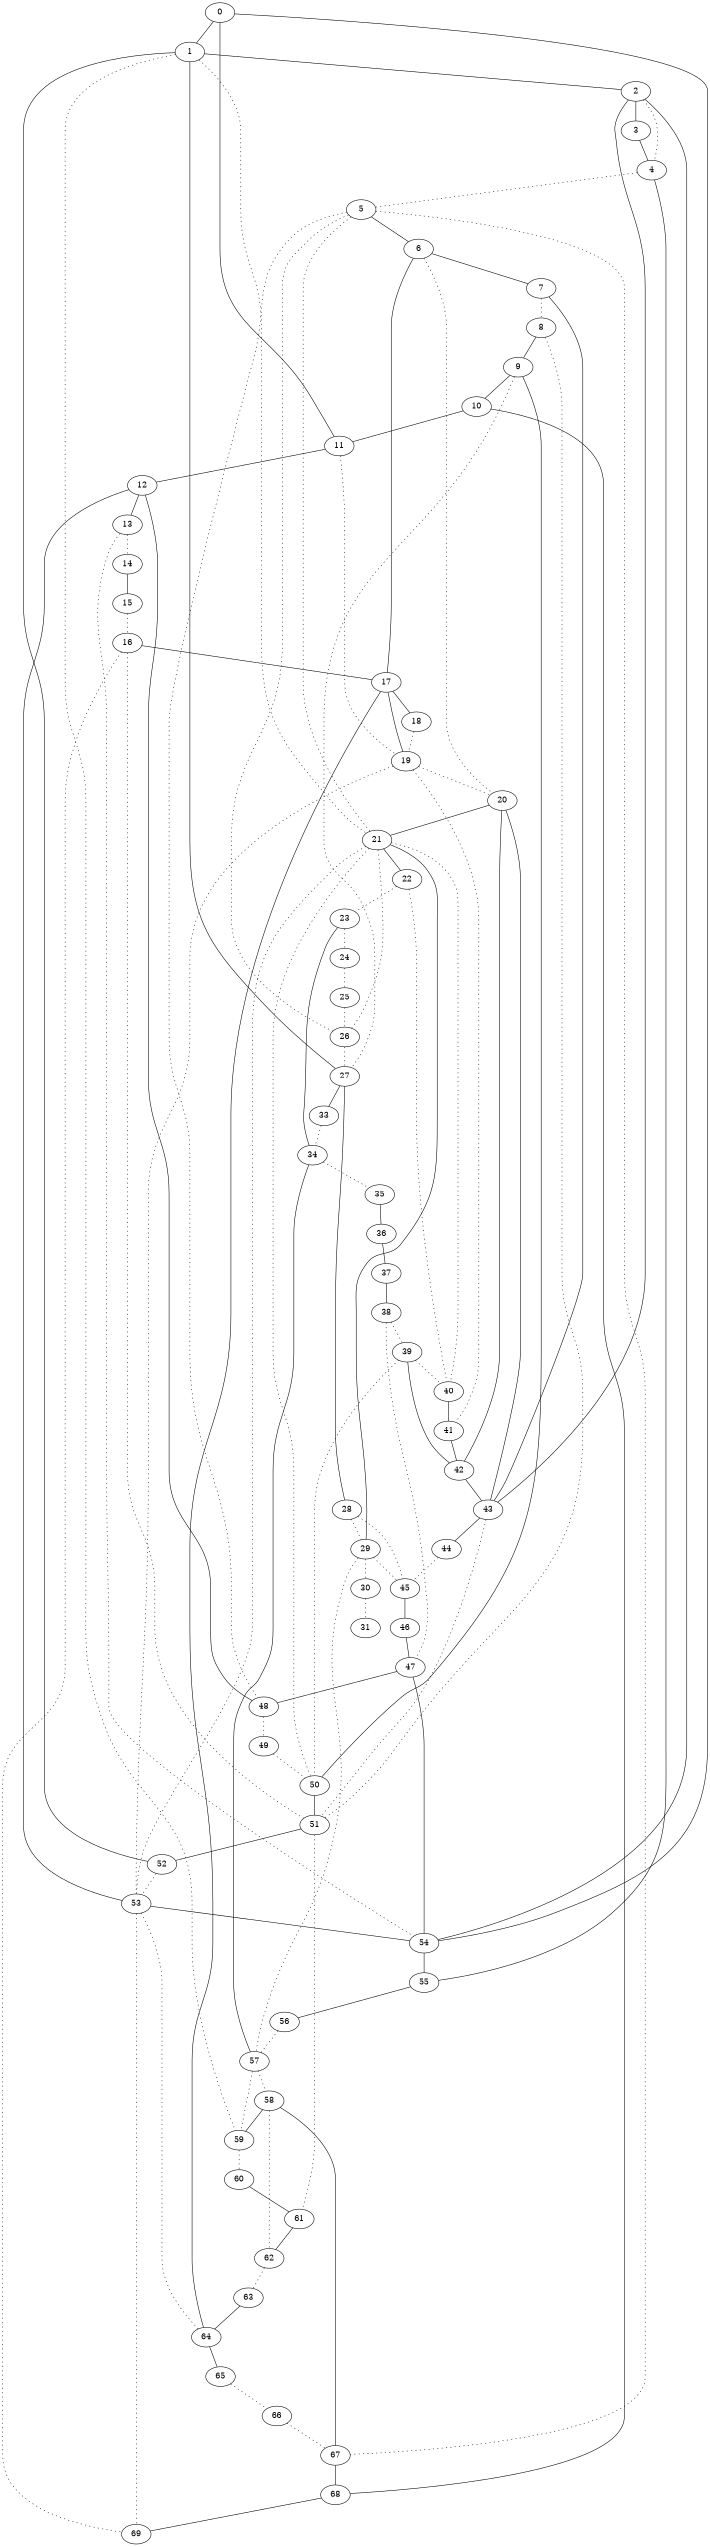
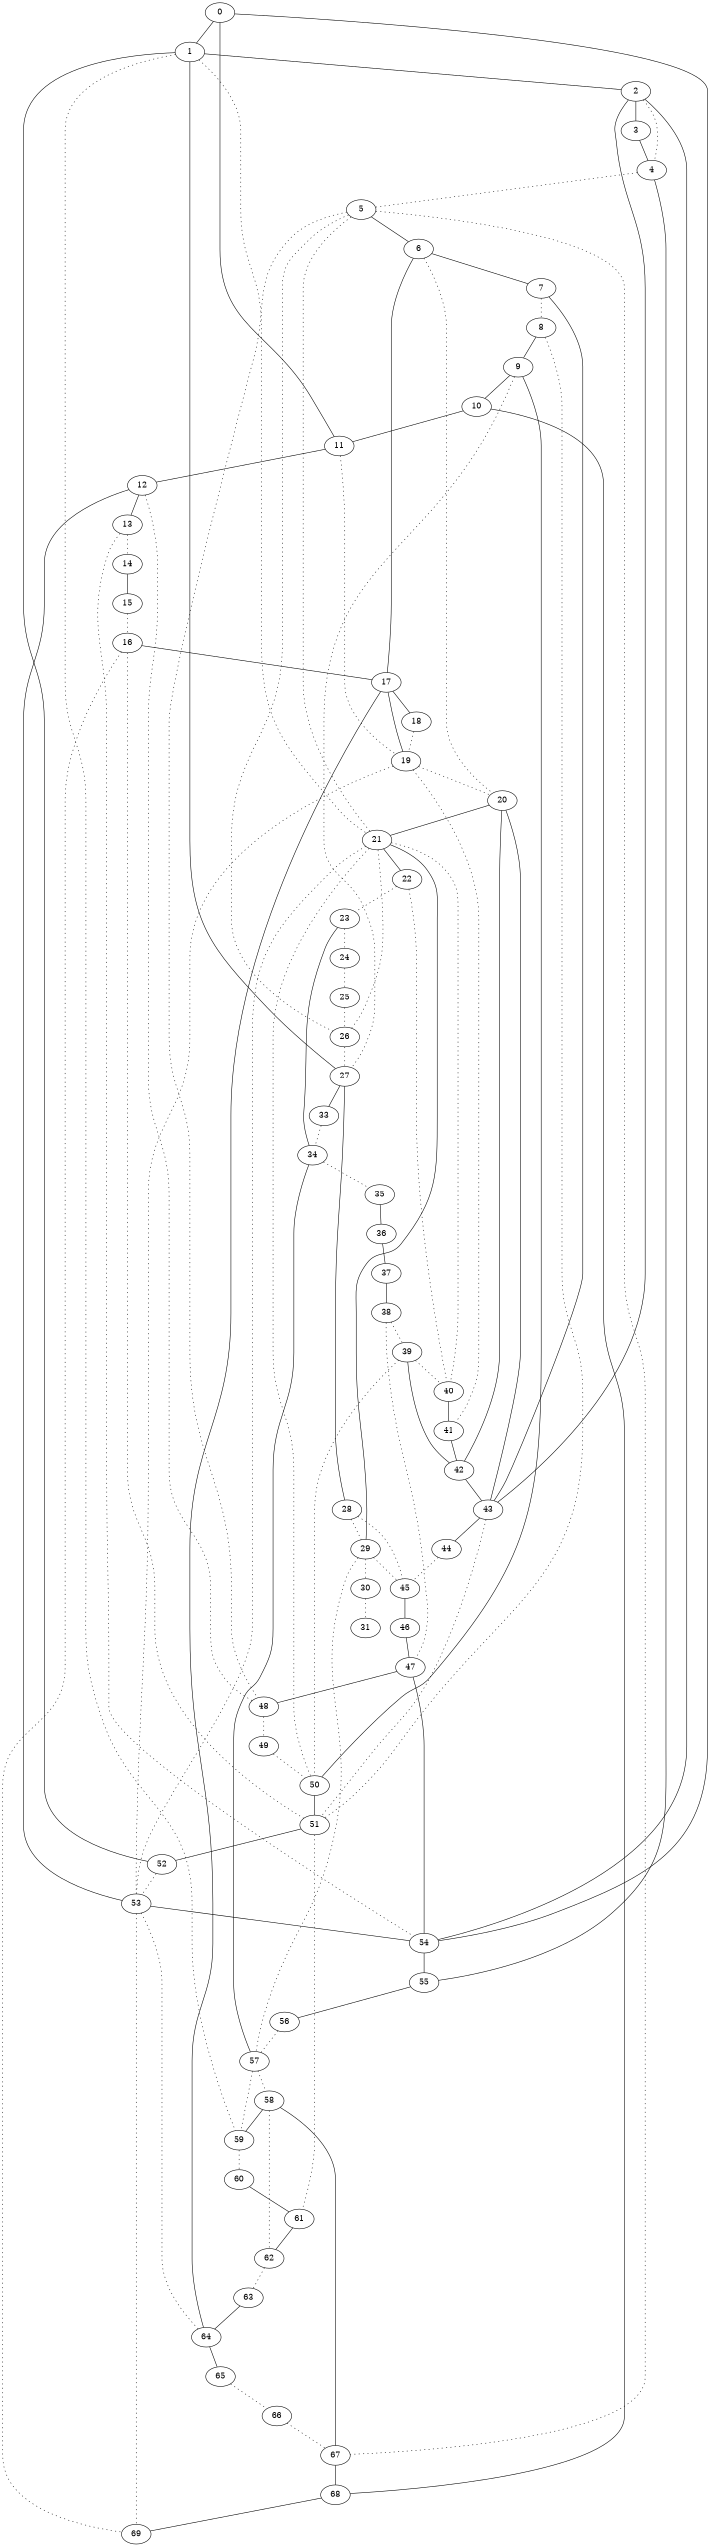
edge "12" -- "48": style solid -> dotted
